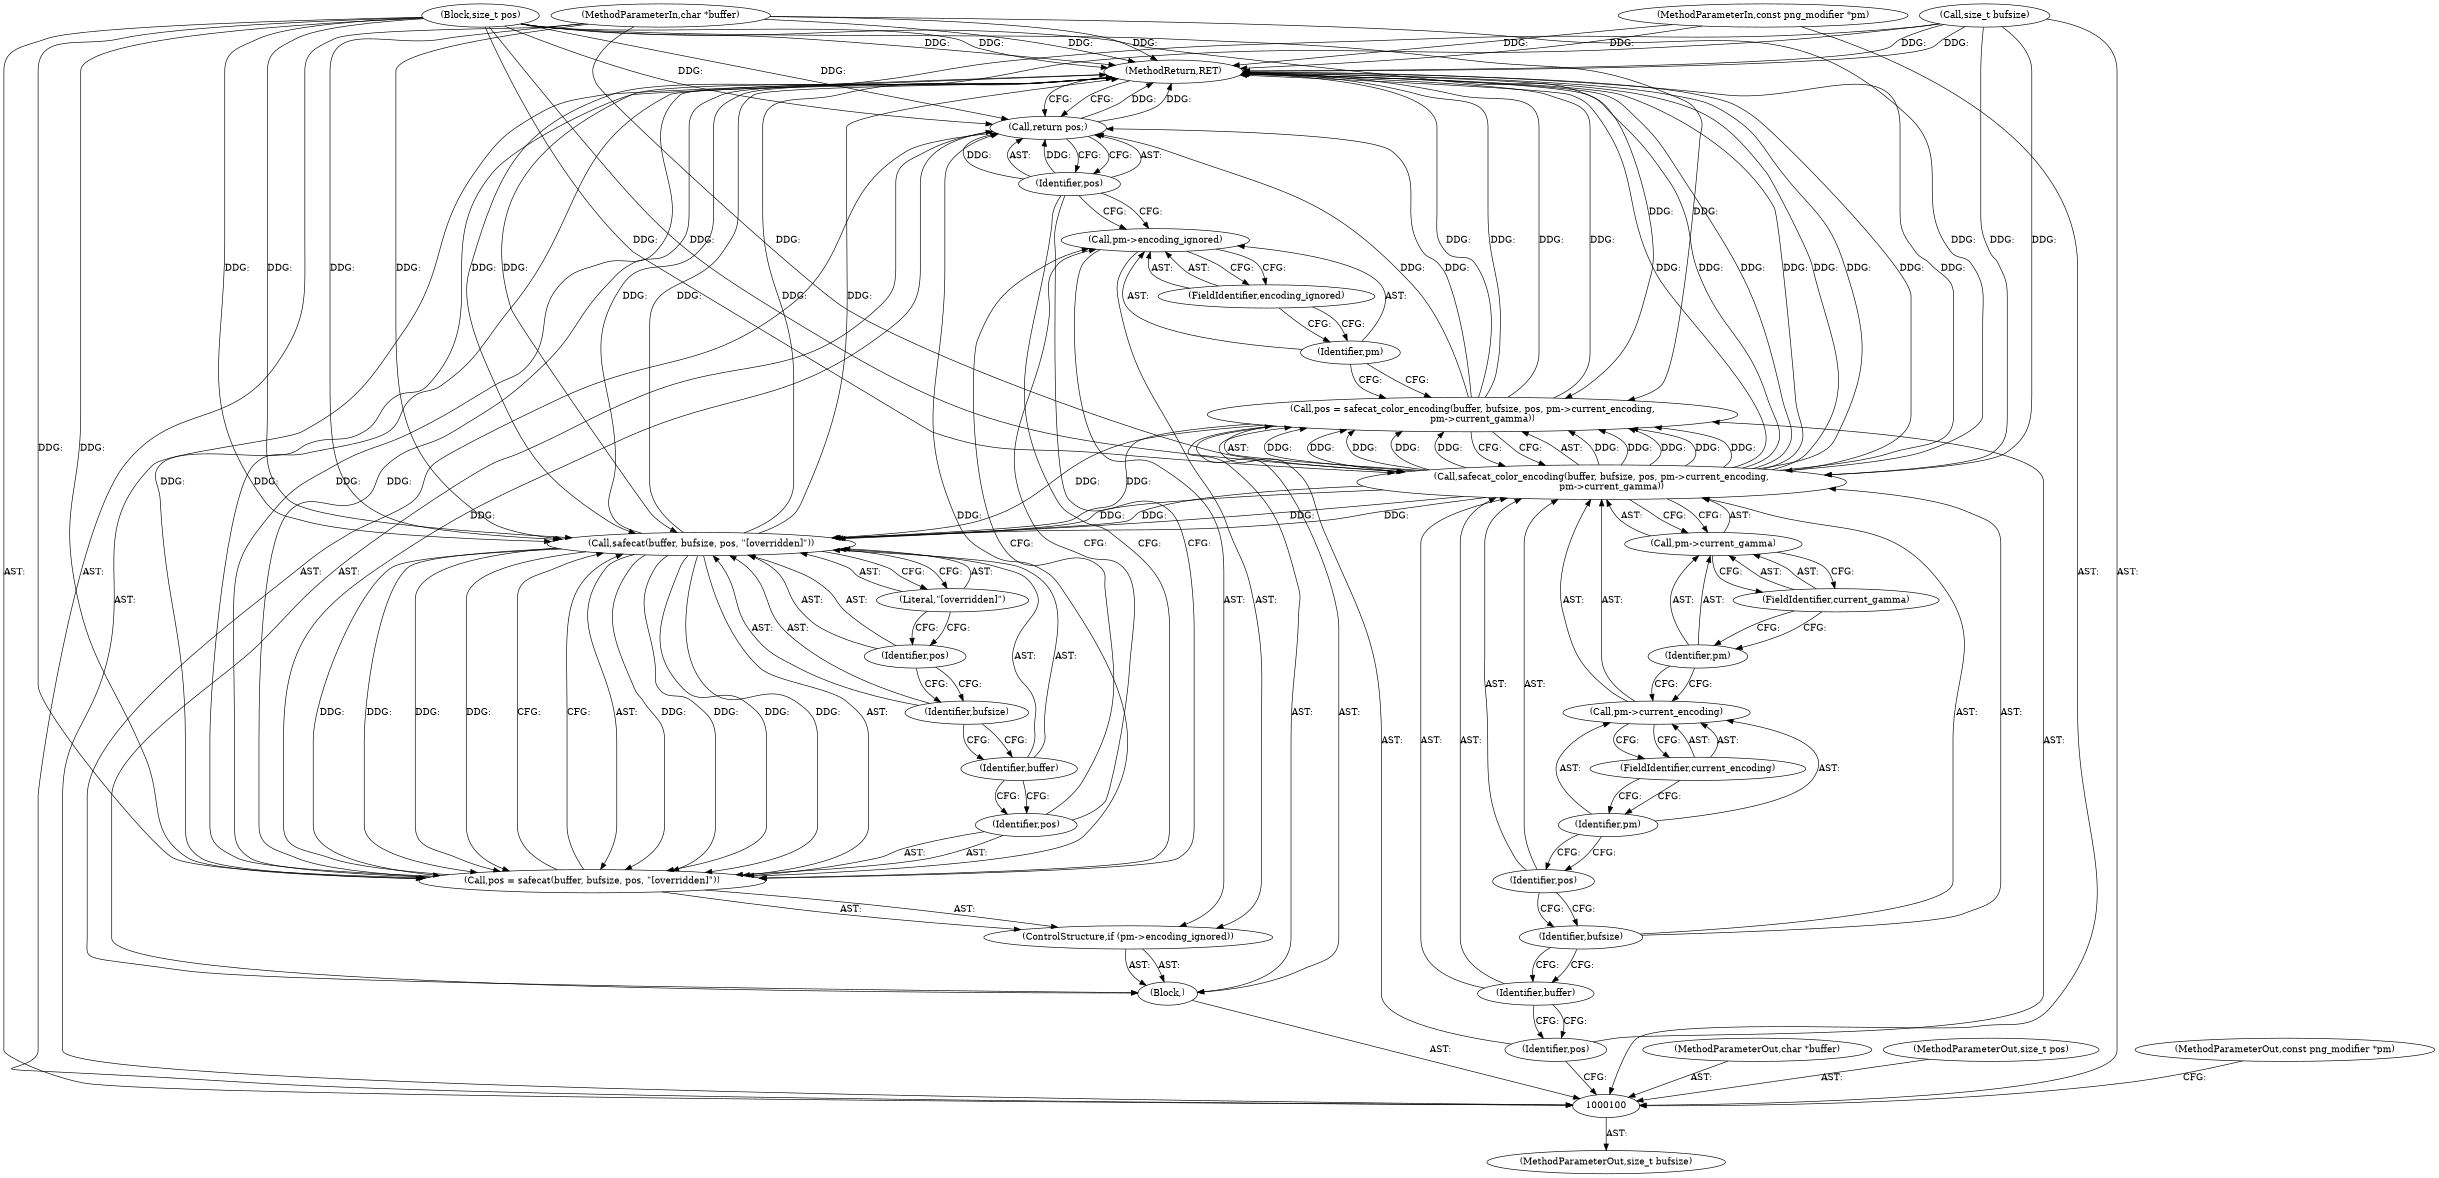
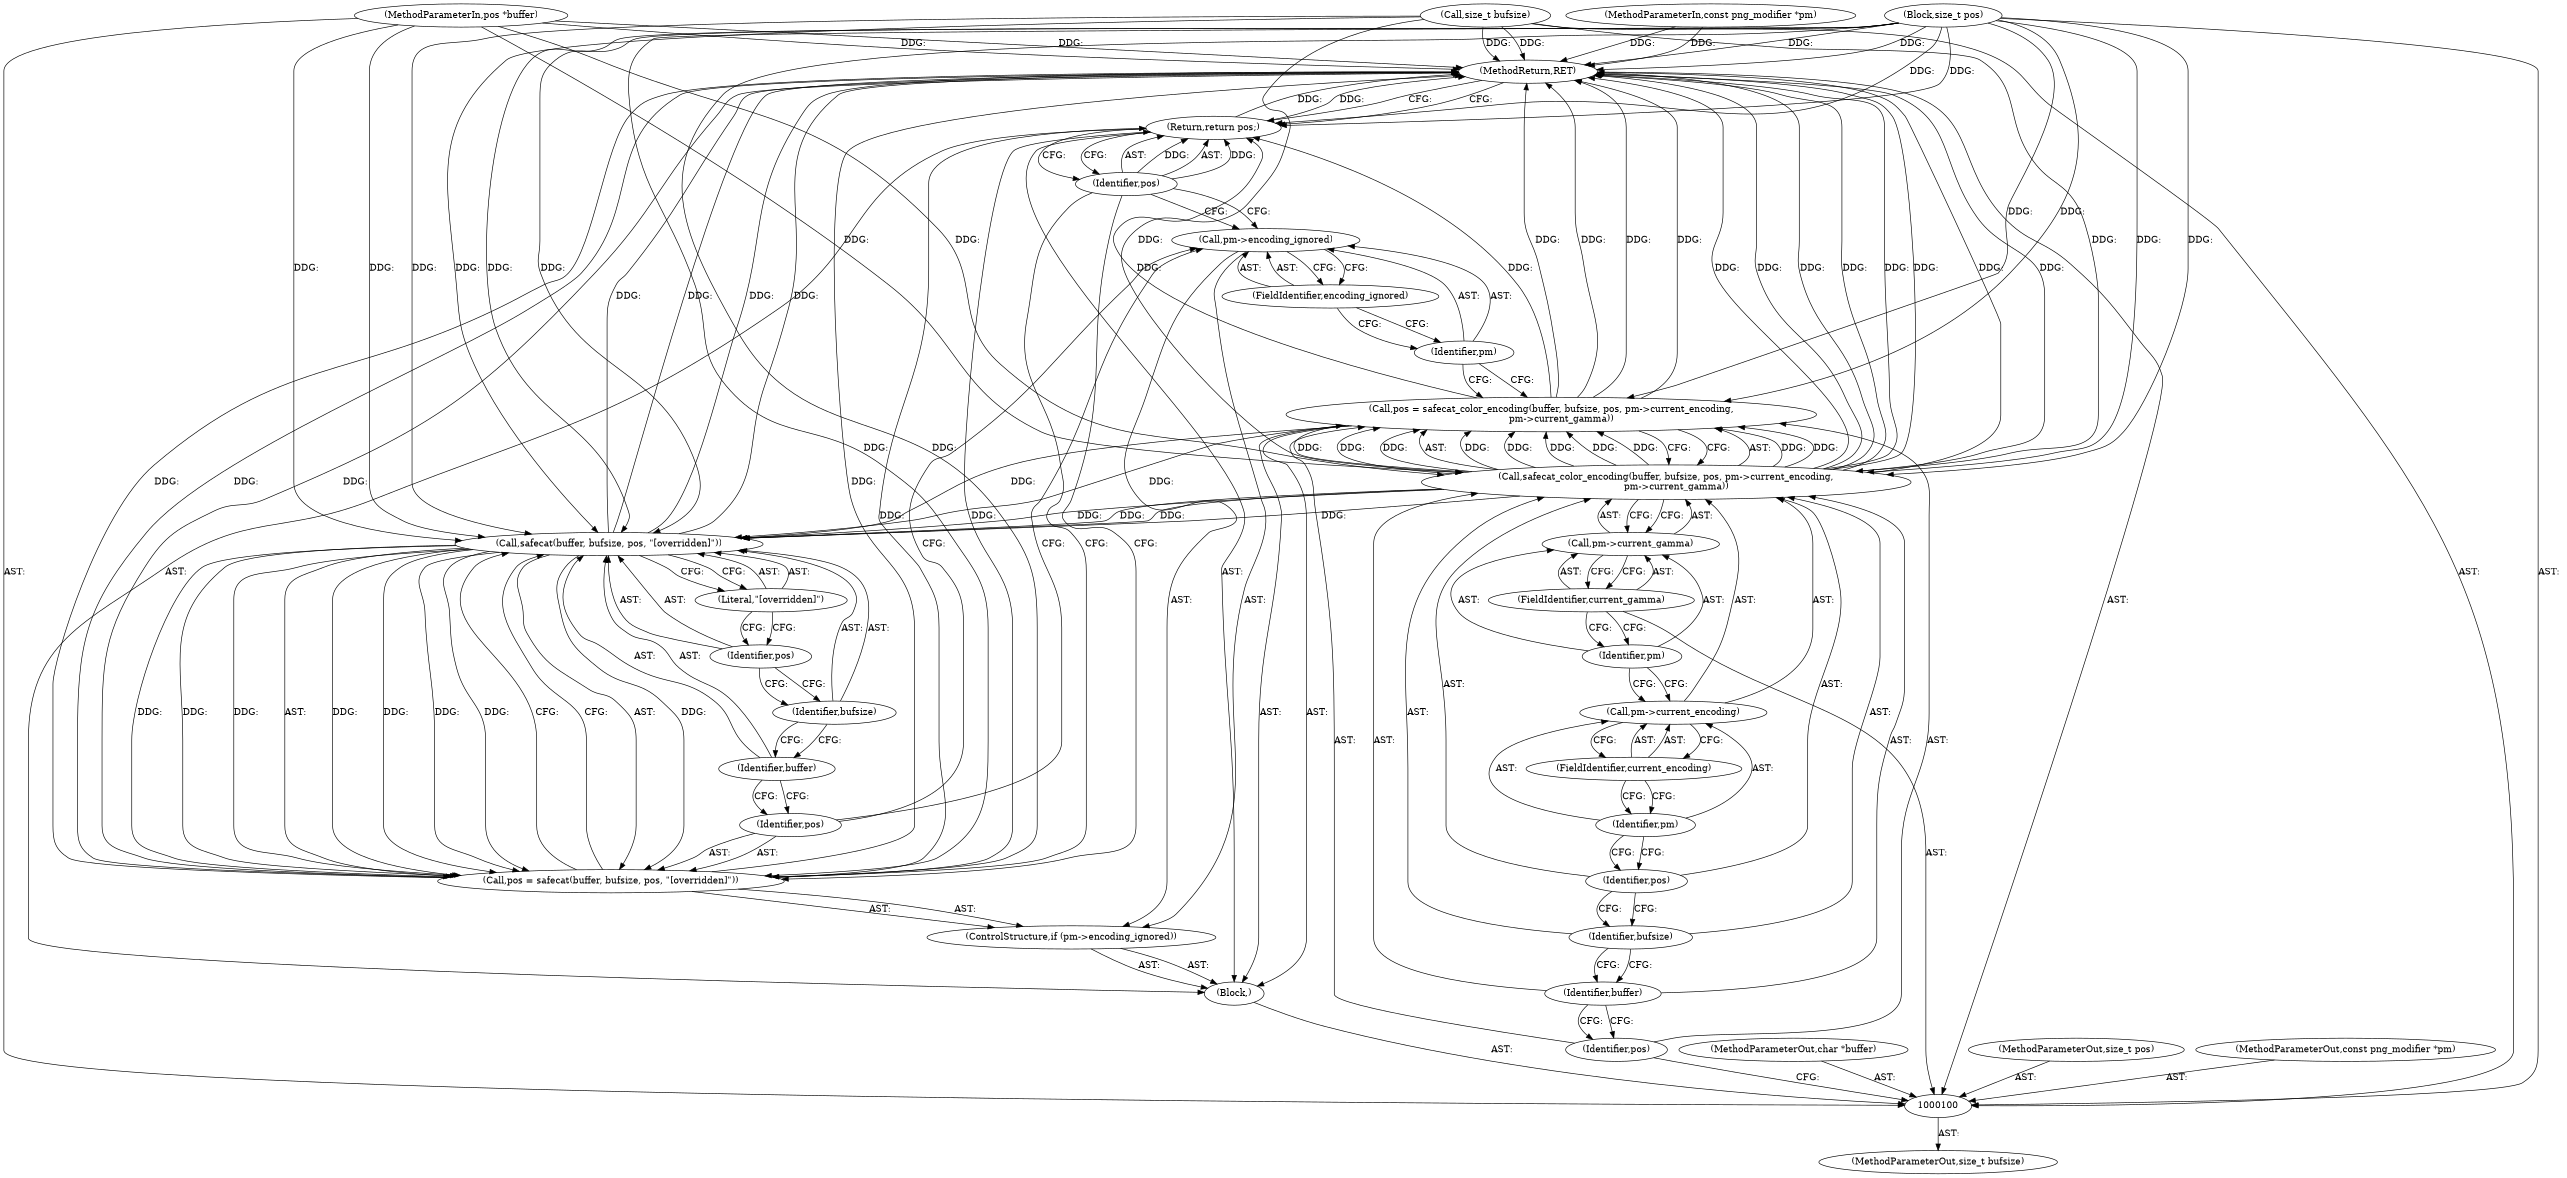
node "(MethodParameterIn,char *buffer)": label "(MethodParameterIn,char *buffer)" -> "(MethodParameterIn,pos *buffer)"
node "(Call,return pos;)": label "(Call,return pos;)" -> "(Return,return pos;)"
edge "(MethodParameterIn,const png_modifier *pm)" -> "1000100": now "(FieldIdentifier,current_gamma)" -> "1000100"
edge "(MethodParameterOut,const png_modifier *pm)" -> "1000100": label "CFG: " -> "AST: "
